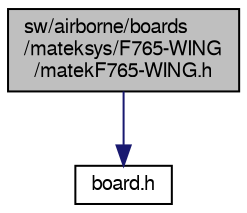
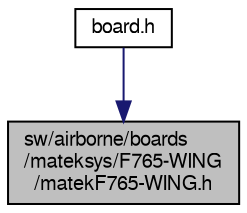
edge "sw/airborne/boards /mateksys/F765-WING /matekF765-WING.h" -> "board.h": reversed
